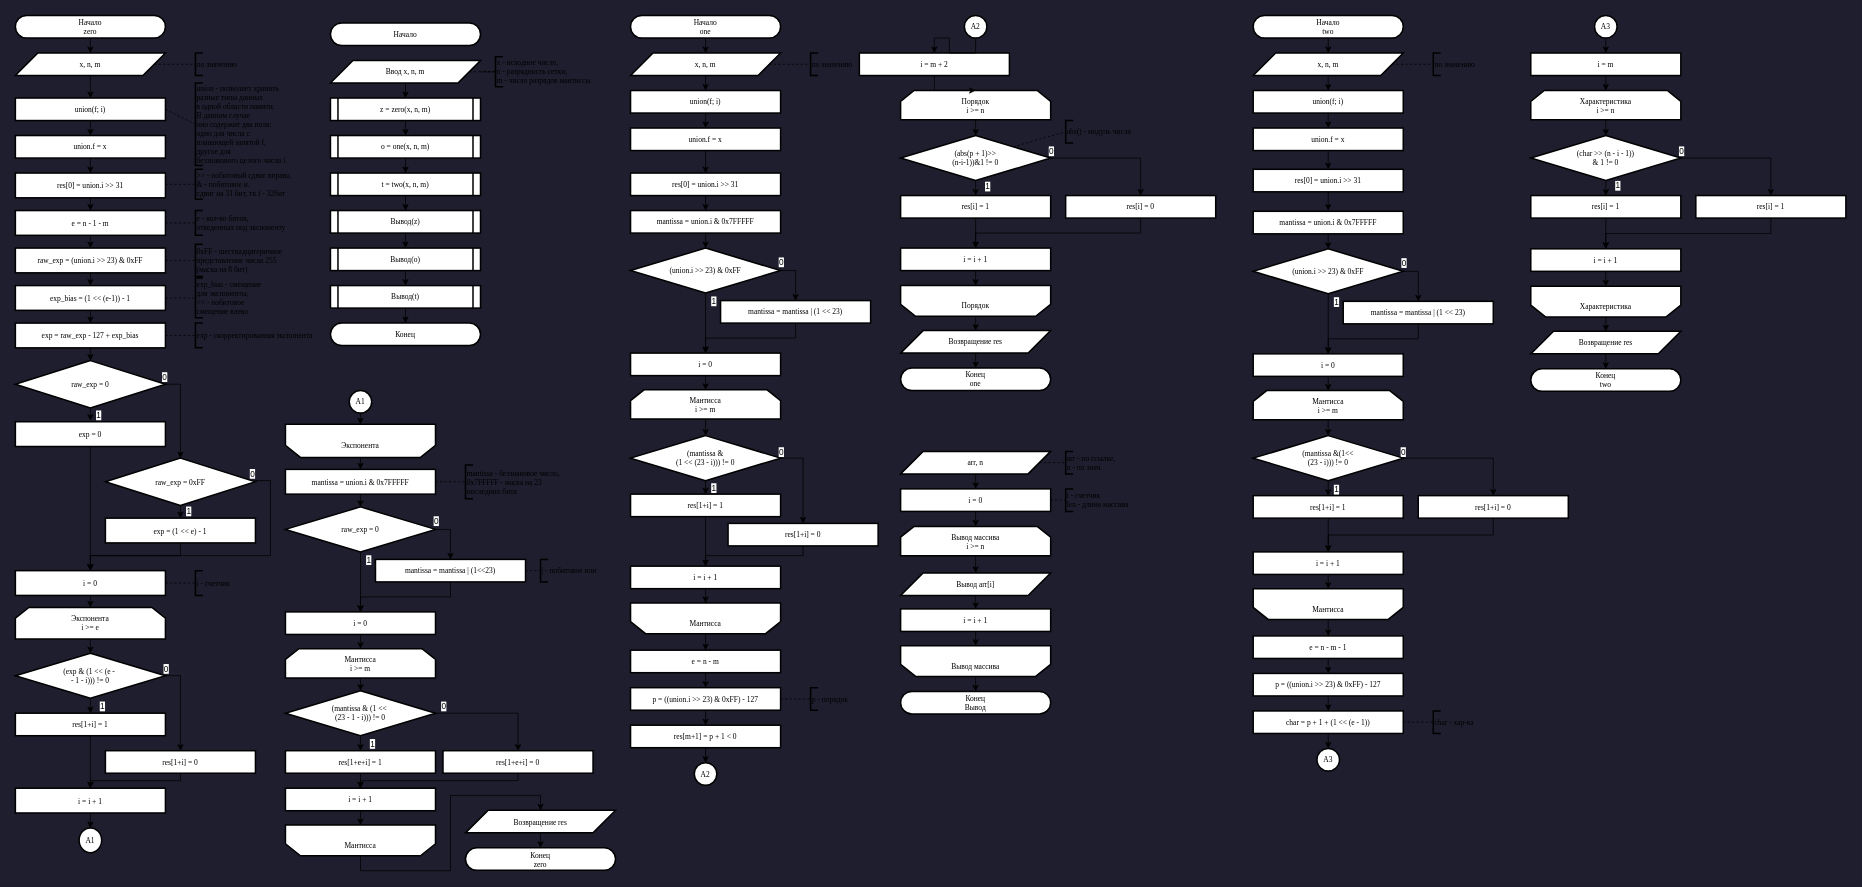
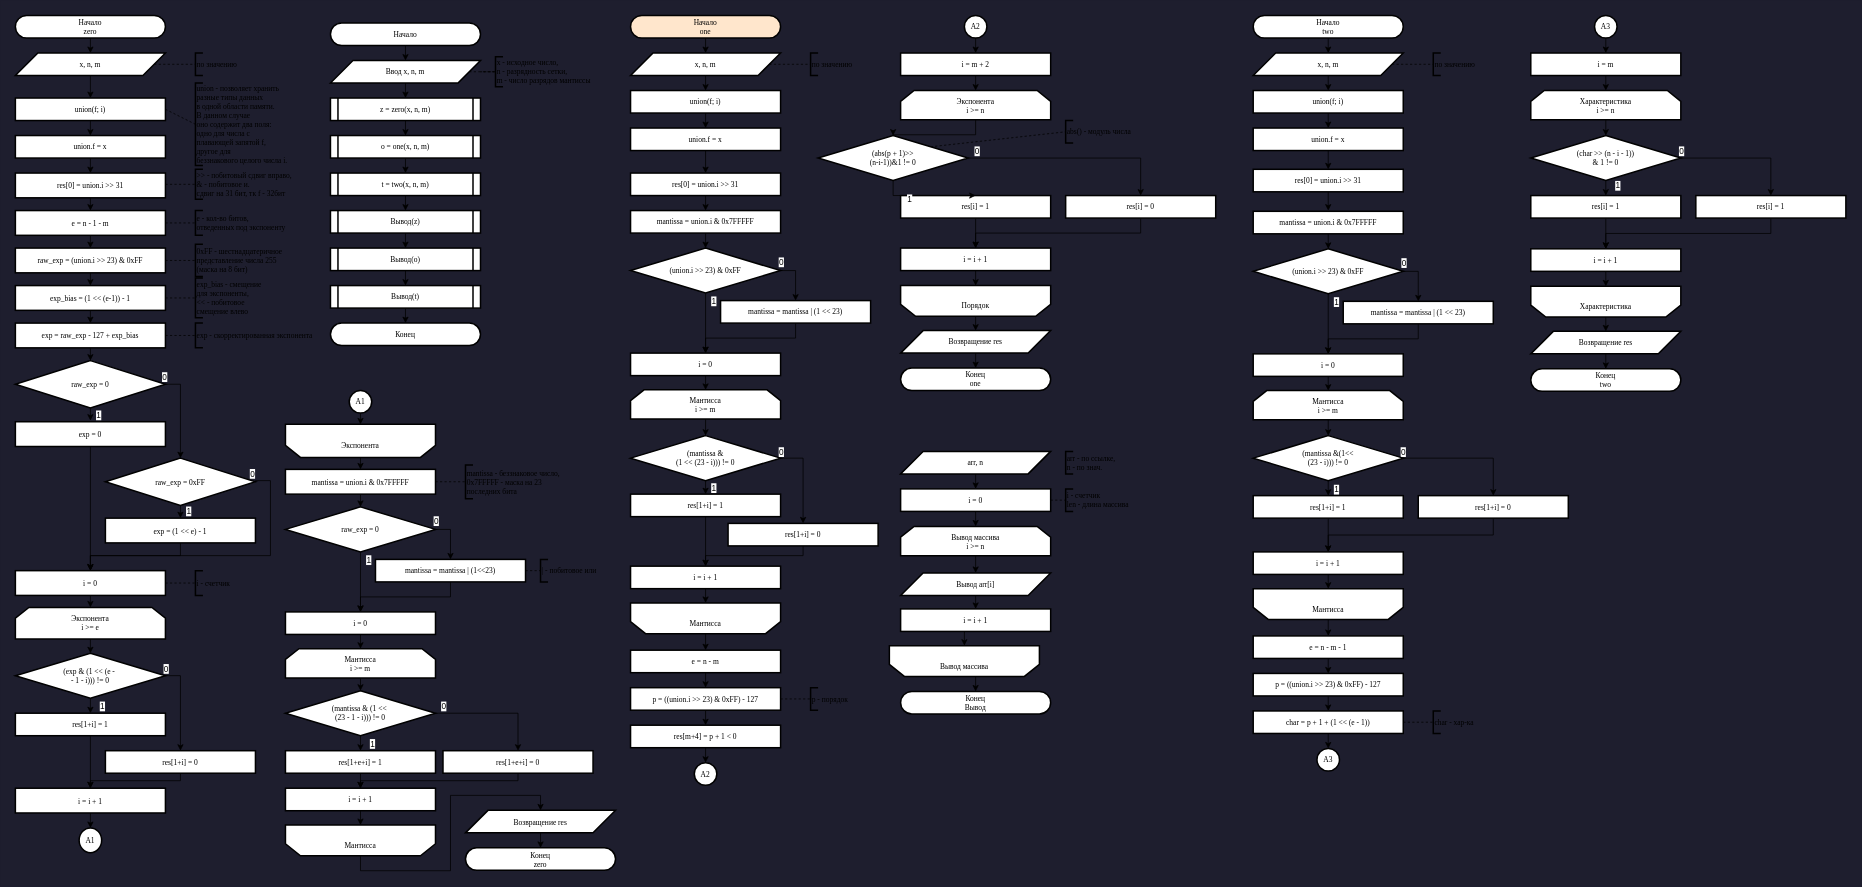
node "Начало one": fillcolor #ffffff -> #ffe6cc
edge "Начало" -> "Ввод x, n, m": added
node "i = m + 2": moved (934, 64) -> (975, 64)
node "Порядок i >= n": label "Порядок i >= n" -> "Экспонента i >= n"
node "(abs(p + 1)>> (n-i-1))&1 != 0": moved (975, 158) -> (893, 158)
edge "arr, n" -- "arr - по ссылке, n - по знач.": removed
node "Вывод массива": moved (975, 661) -> (964, 661)
node "res[m+1] = p + 1 < 0": label "res[m+1] = p + 1 < 0" -> "res[m+4] = p + 1 < 0"
